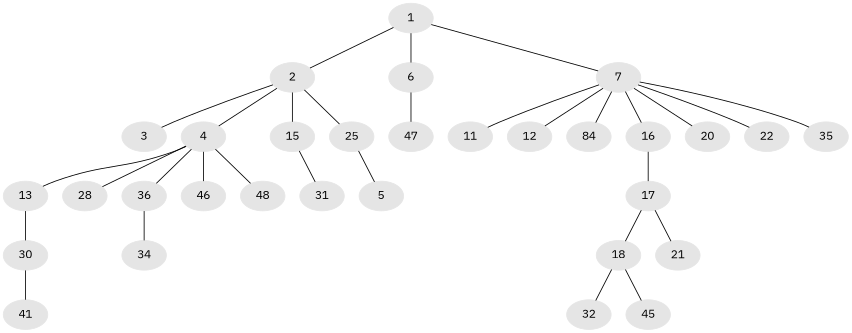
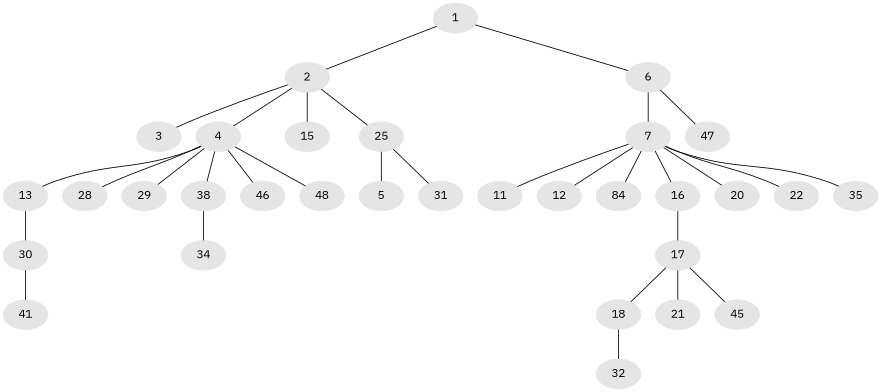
edge "1" -- "7": now "6" -- "7"
edge "15" -- "31": now "25" -- "31"
node "29": added
node "36": label "36" -> "38"
edge "18" -- "45": now "17" -- "45"
